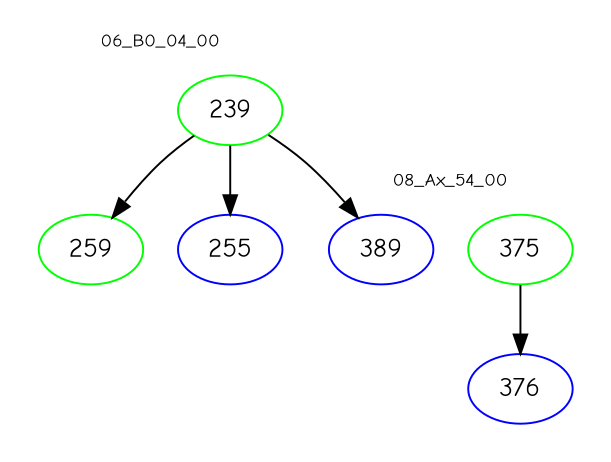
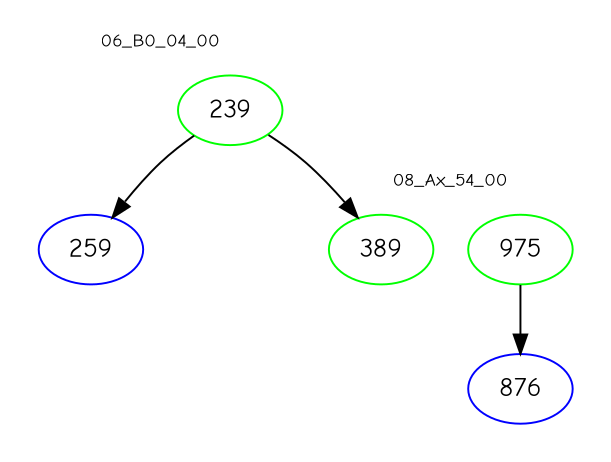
node "259": color green -> blue
node "255": removed
node "389": color blue -> green
node "375": label "375" -> "975"
node "376": label "376" -> "876"
